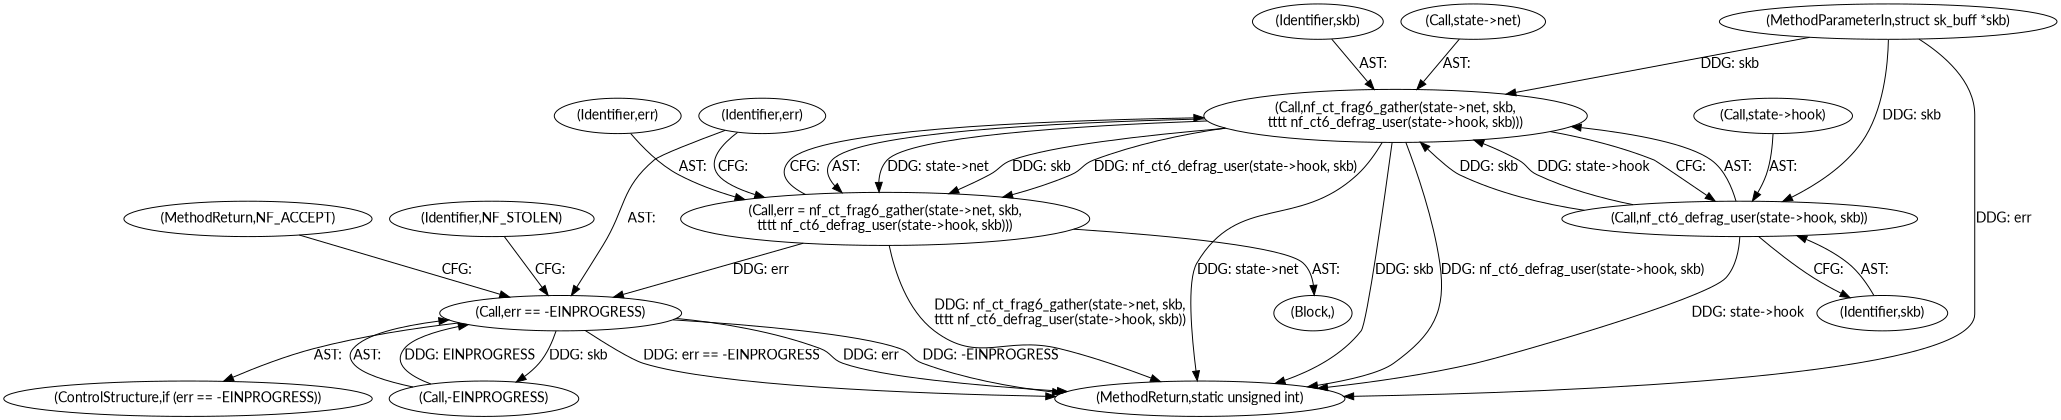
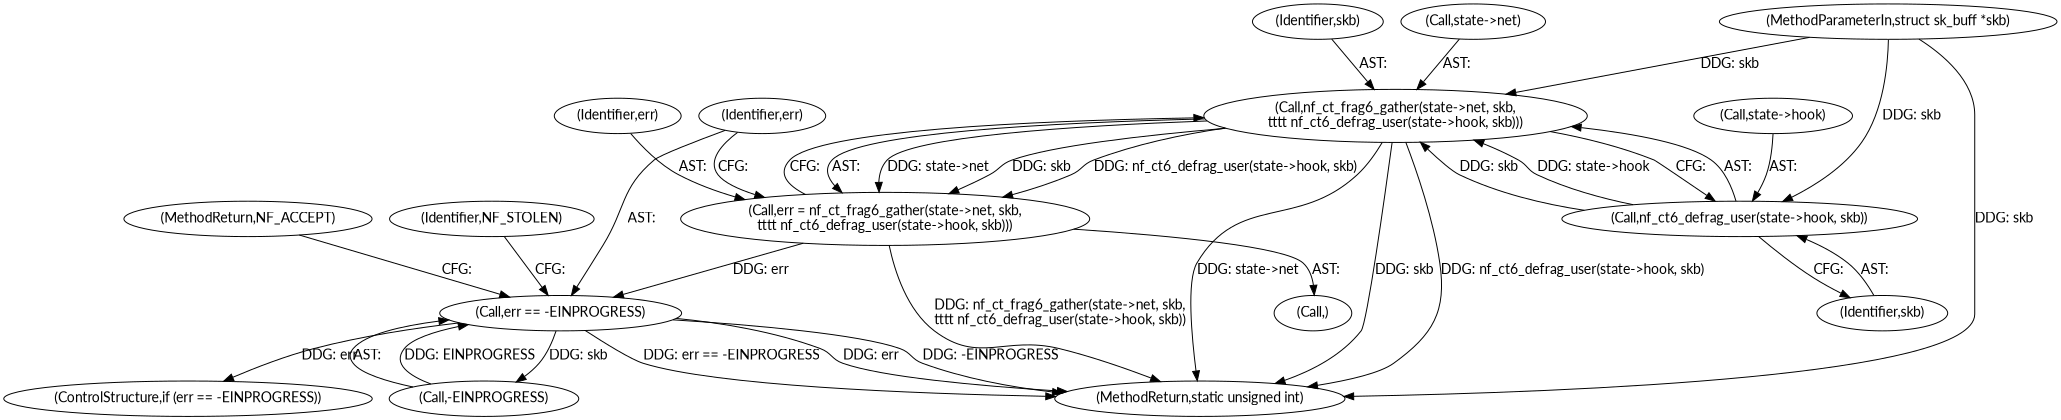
edge "(MethodParameterIn,struct sk_buff *skb)" -> "(MethodReturn,static unsigned int)": label "DDG: err" -> "DDG: skb"
node "(Block,)": label "(Block,)" -> "(Call,)"
edge "(Call,nf_ct6_defrag_user(state->hook, skb))" -> "(MethodReturn,static unsigned int)": removed, label "DDG: state->hook"
edge "(Call,err == -EINPROGRESS)" -> "(ControlStructure,if (err == -EINPROGRESS))": label "AST: " -> "DDG: err"
